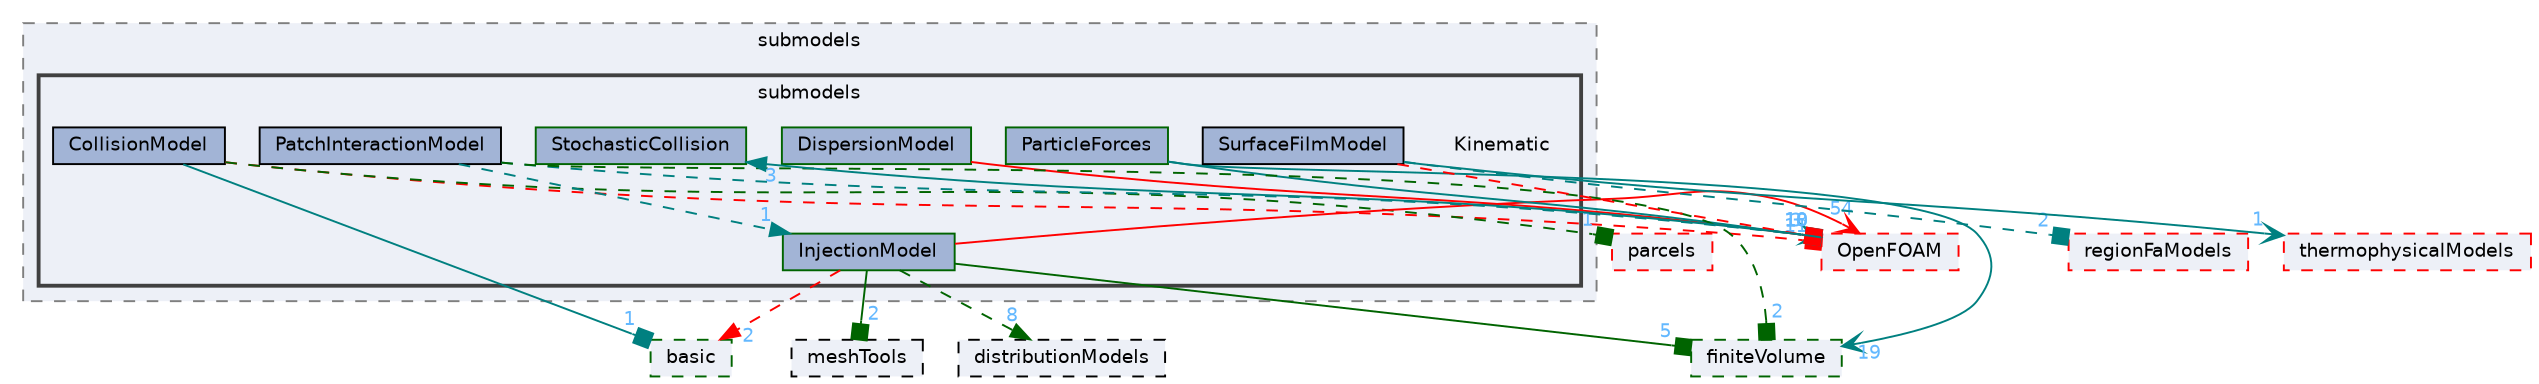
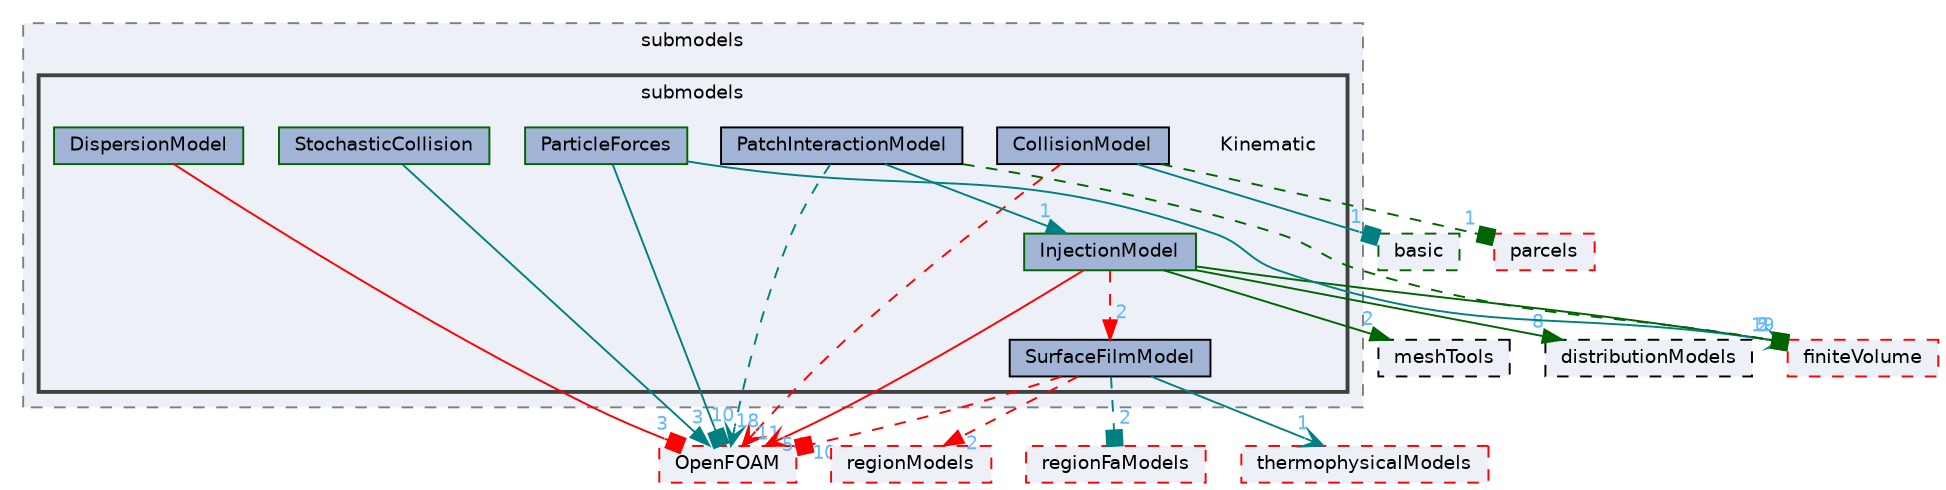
edge "OpenFOAM" -> "StochasticCollision": reversed
edge "CollisionModel" -> "OpenFOAM": arrowhead box -> vee
edge "PatchInteractionModel" -> "InjectionModel": style dashed -> solid
edge "InjectionModel" -> "meshTools": arrowhead box -> normal
edge "InjectionModel" -> "basic": now "InjectionModel" -> "SurfaceFilmModel"
edge "InjectionModel" -> "distributionModels": style dashed -> solid
node "finiteVolume": color darkgreen -> red
node "regionModels": added
